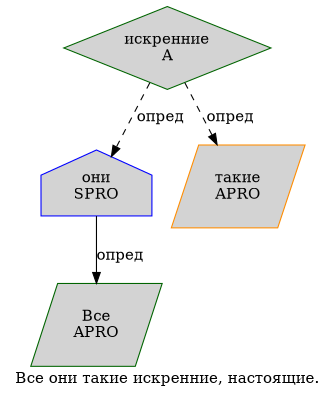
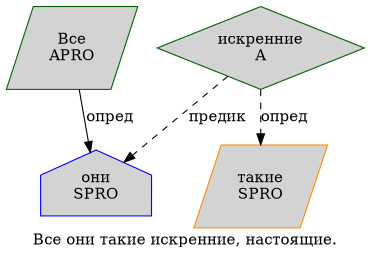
edge "искренние A" -> "они SPRO": label "опред" -> "предик"
node "такие APRO": label "такие APRO" -> "такие SPRO"
edge "они SPRO" -> "Все APRO": reversed
